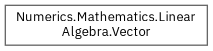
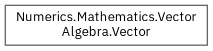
node "Numerics.Mathematics.Linear Algebra.Vector": label "Numerics.Mathematics.Linear Algebra.Vector" -> "Numerics.Mathematics.Vector Algebra.Vector"
